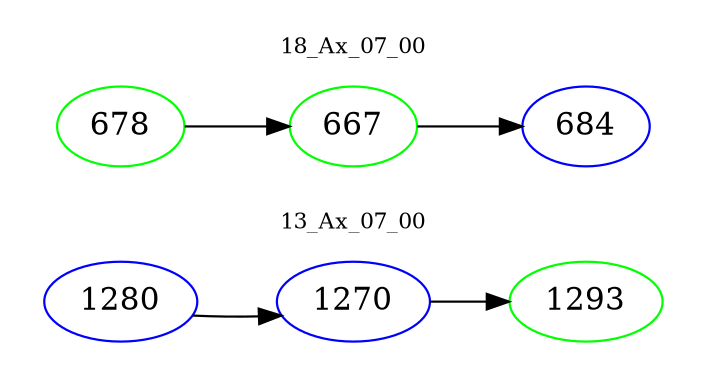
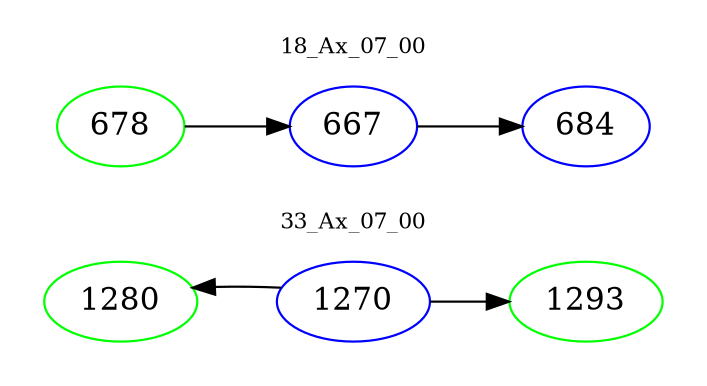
node "667": color green -> blue
cluster "13_Ax_07_00": label "13_Ax_07_00" -> "33_Ax_07_00"
node "1280": color blue -> green
edge "1280" -> "1270": reversed
